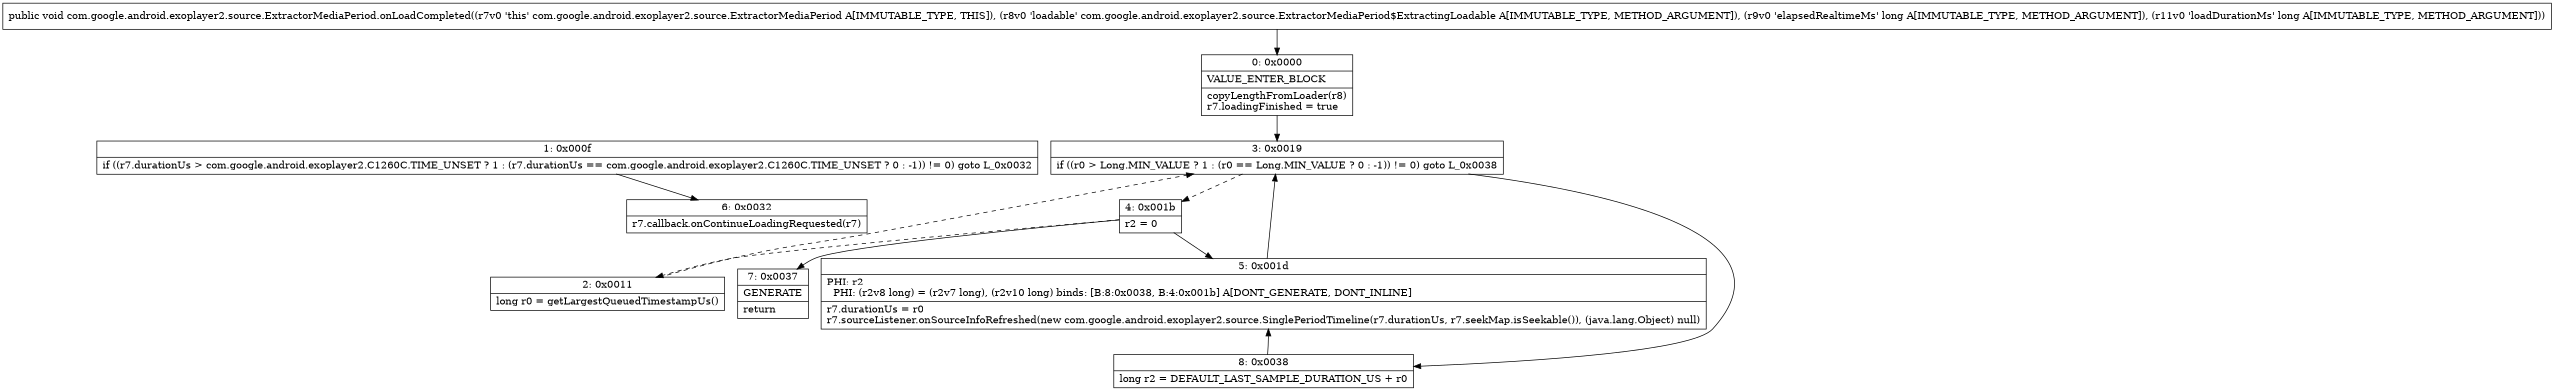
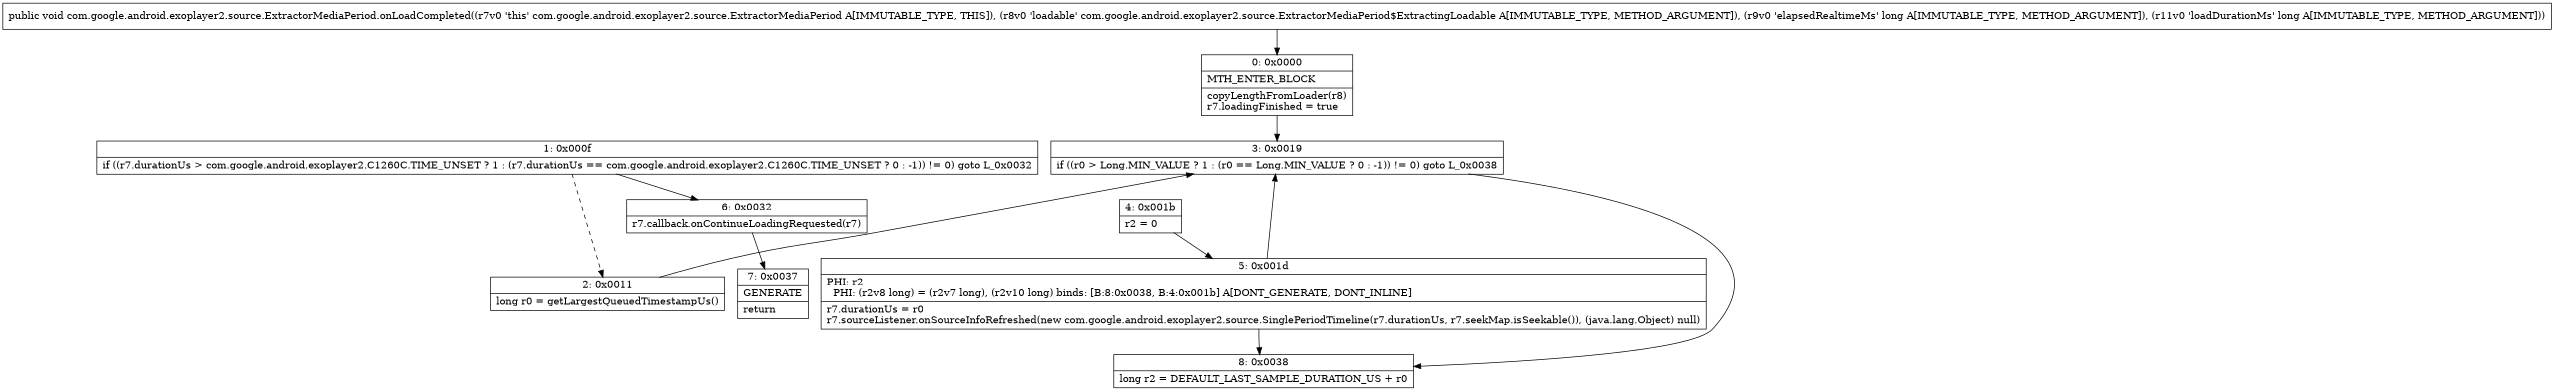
node "0: 0x0000": text "VALUE_ENTER_BLOCK" -> "MTH_ENTER_BLOCK"
edge "3: 0x0019" -> "4: 0x001b": removed
edge "2: 0x0011" -> "3: 0x0019": style dashed -> solid
edge "4: 0x001b" -> "7: 0x0037": now "6: 0x0032" -> "7: 0x0037"
edge "4: 0x001b" -> "2: 0x0011": now "1: 0x000f" -> "2: 0x0011"
edge "8: 0x0038" -> "5: 0x001d": reversed
